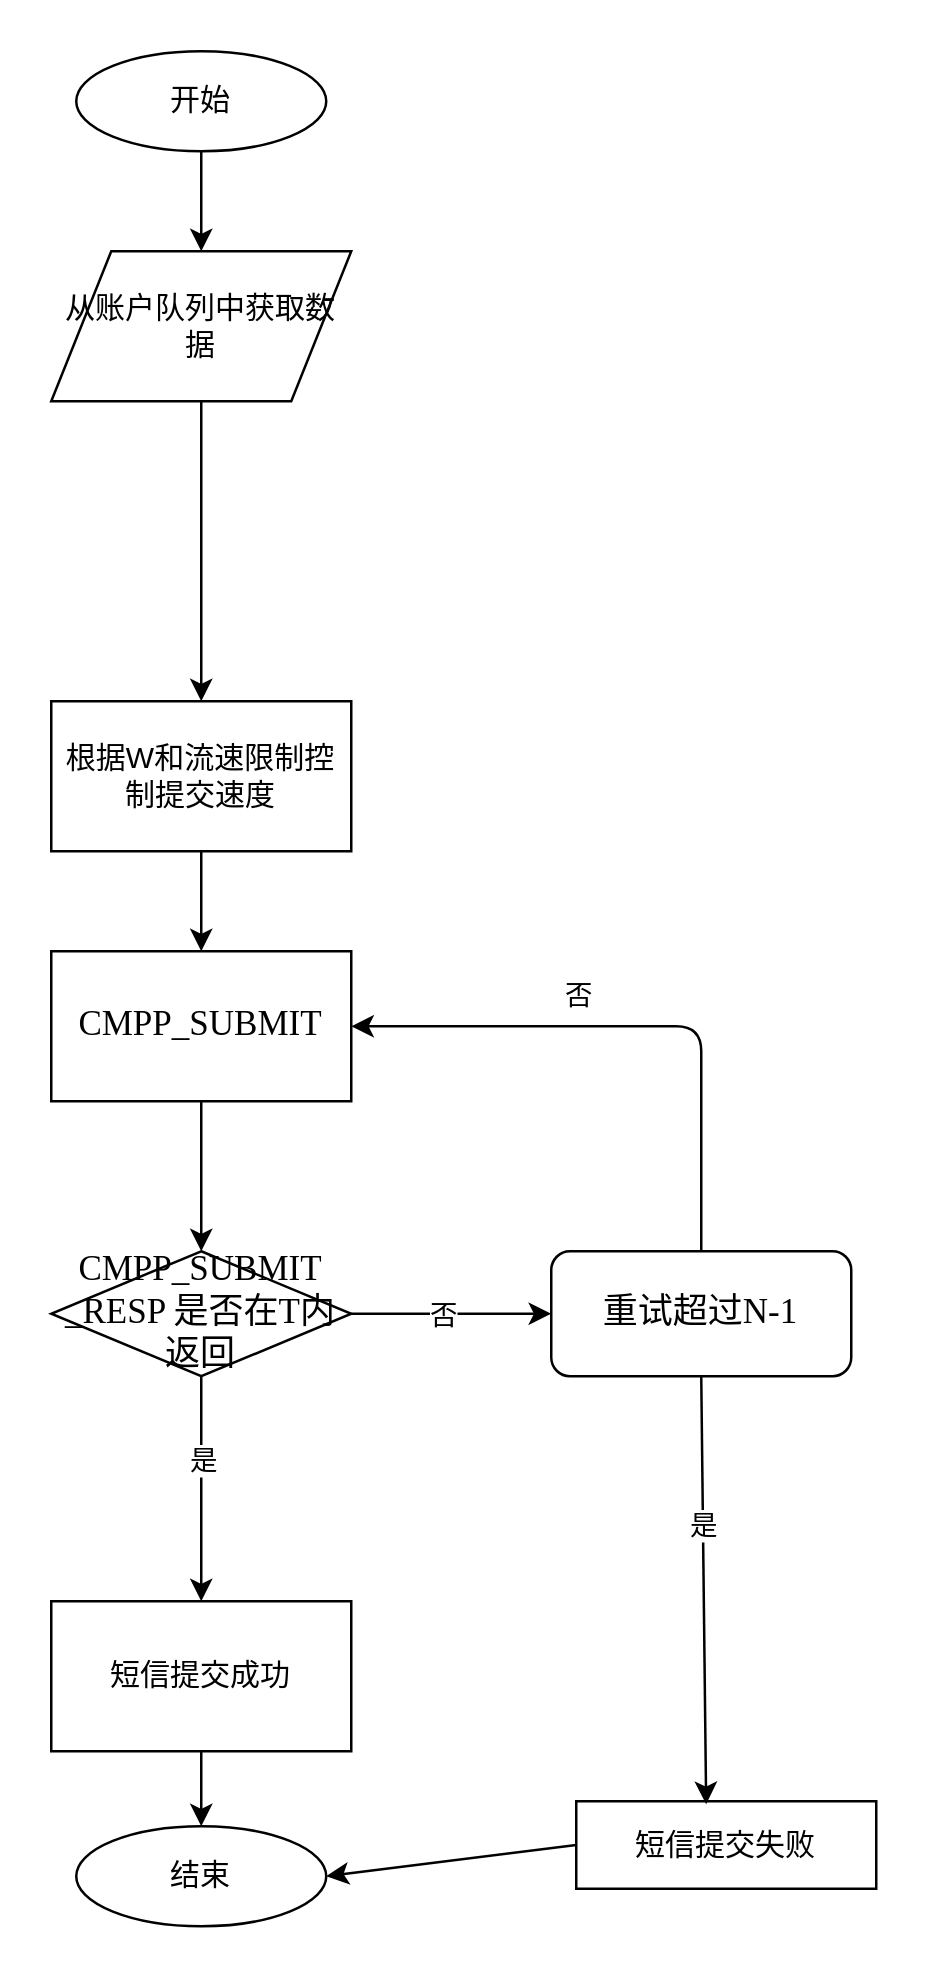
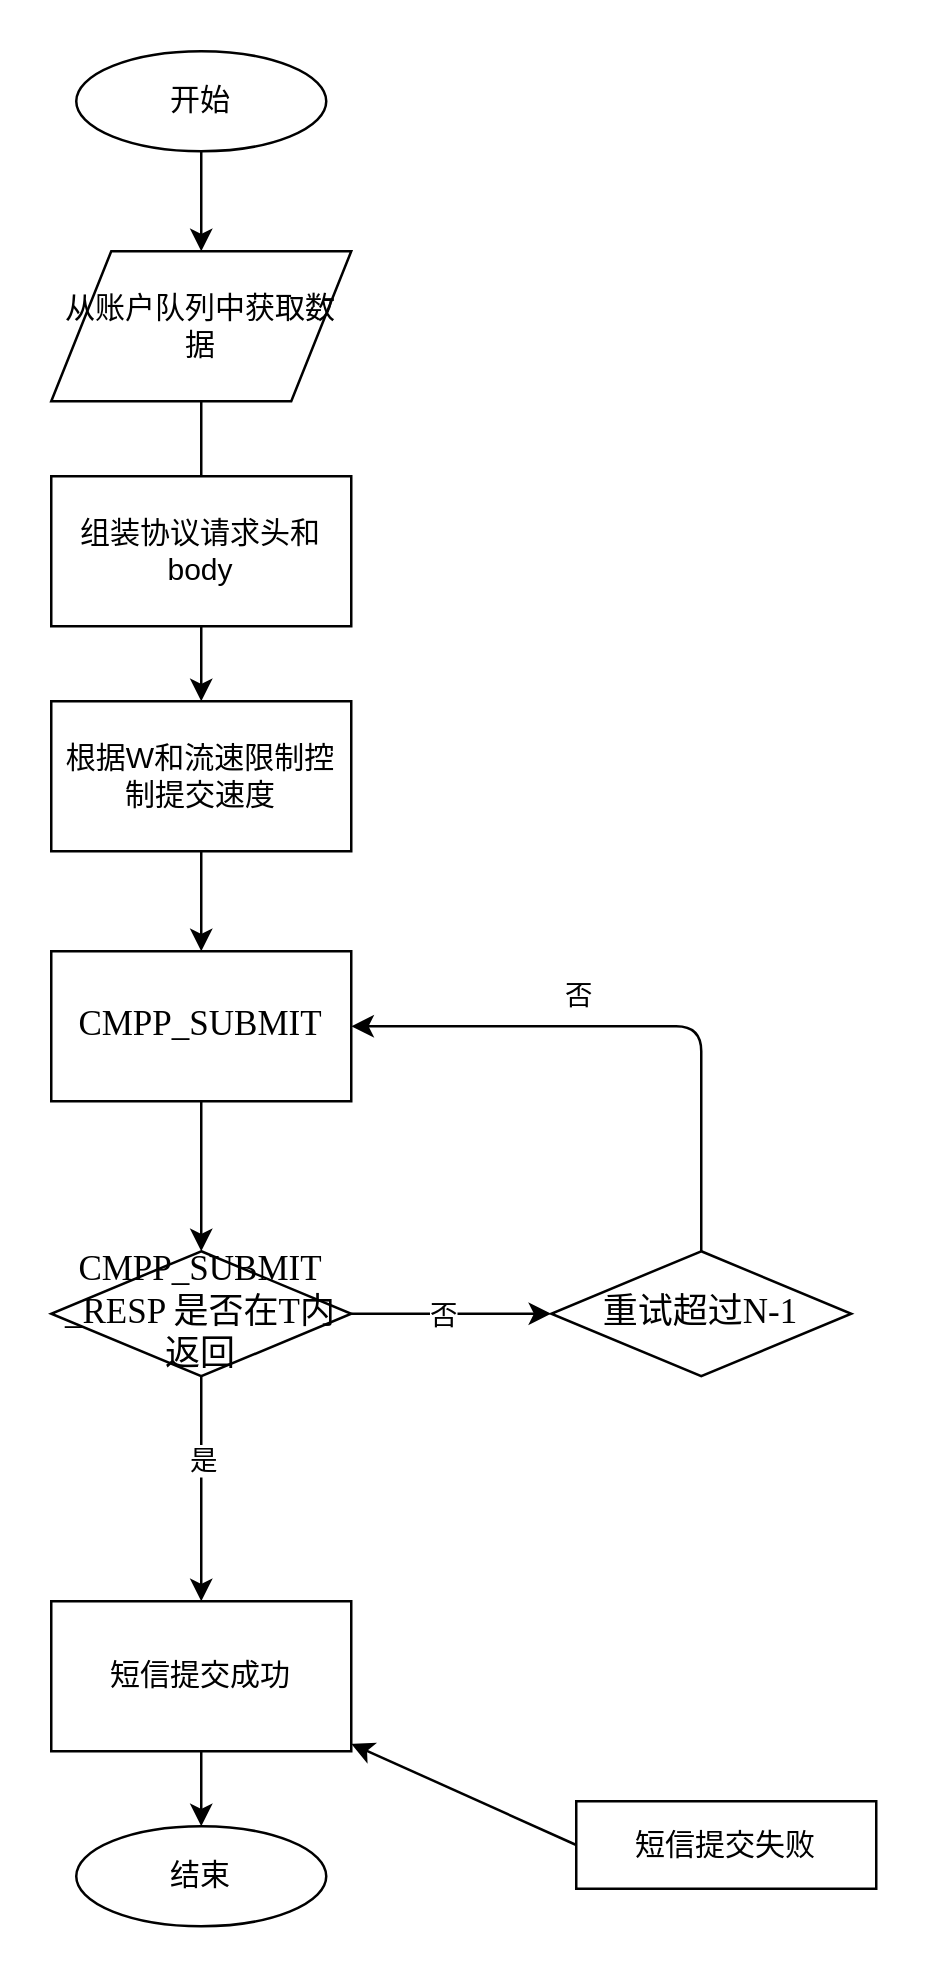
node "组装协议请求头和body": added
node "重试超过N-1": shape rounded rectangle -> diamond
edge "重试超过N-1" -> "短信提交失败": removed, label "是"
edge "短信提交失败" -> "结束": now "短信提交失败" -> "短信提交成功"
